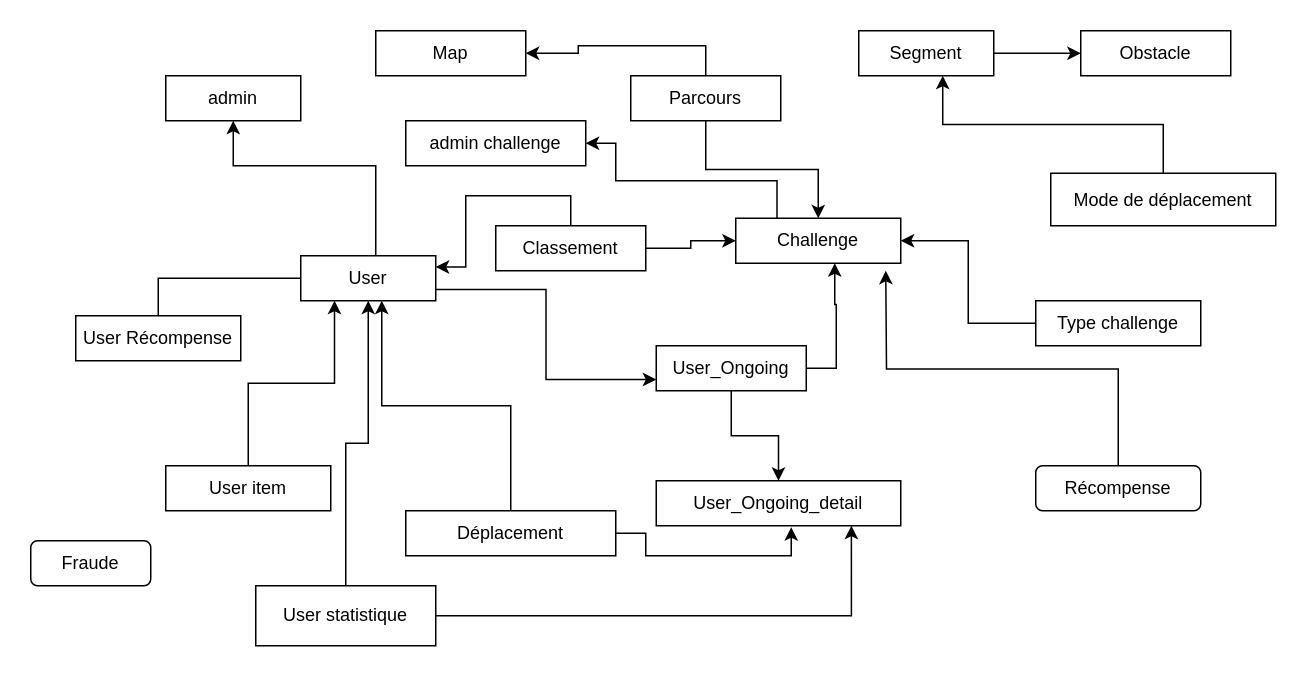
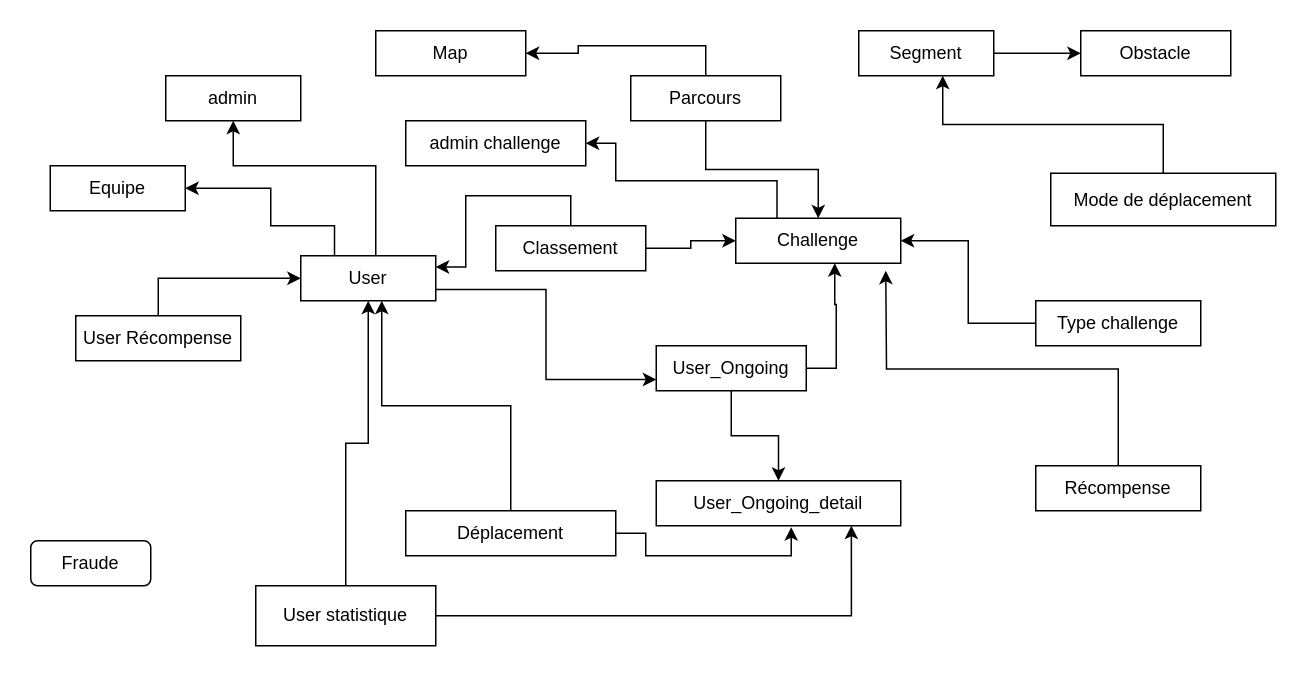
node "Equipe": added
edge "User" -> "Equipe": added
edge "User" -- "User Récompense": arrowhead none -> classic
edge "User item" -> "User": removed
node "User item": removed
node "Récompense": shape rounded rectangle -> rectangle
